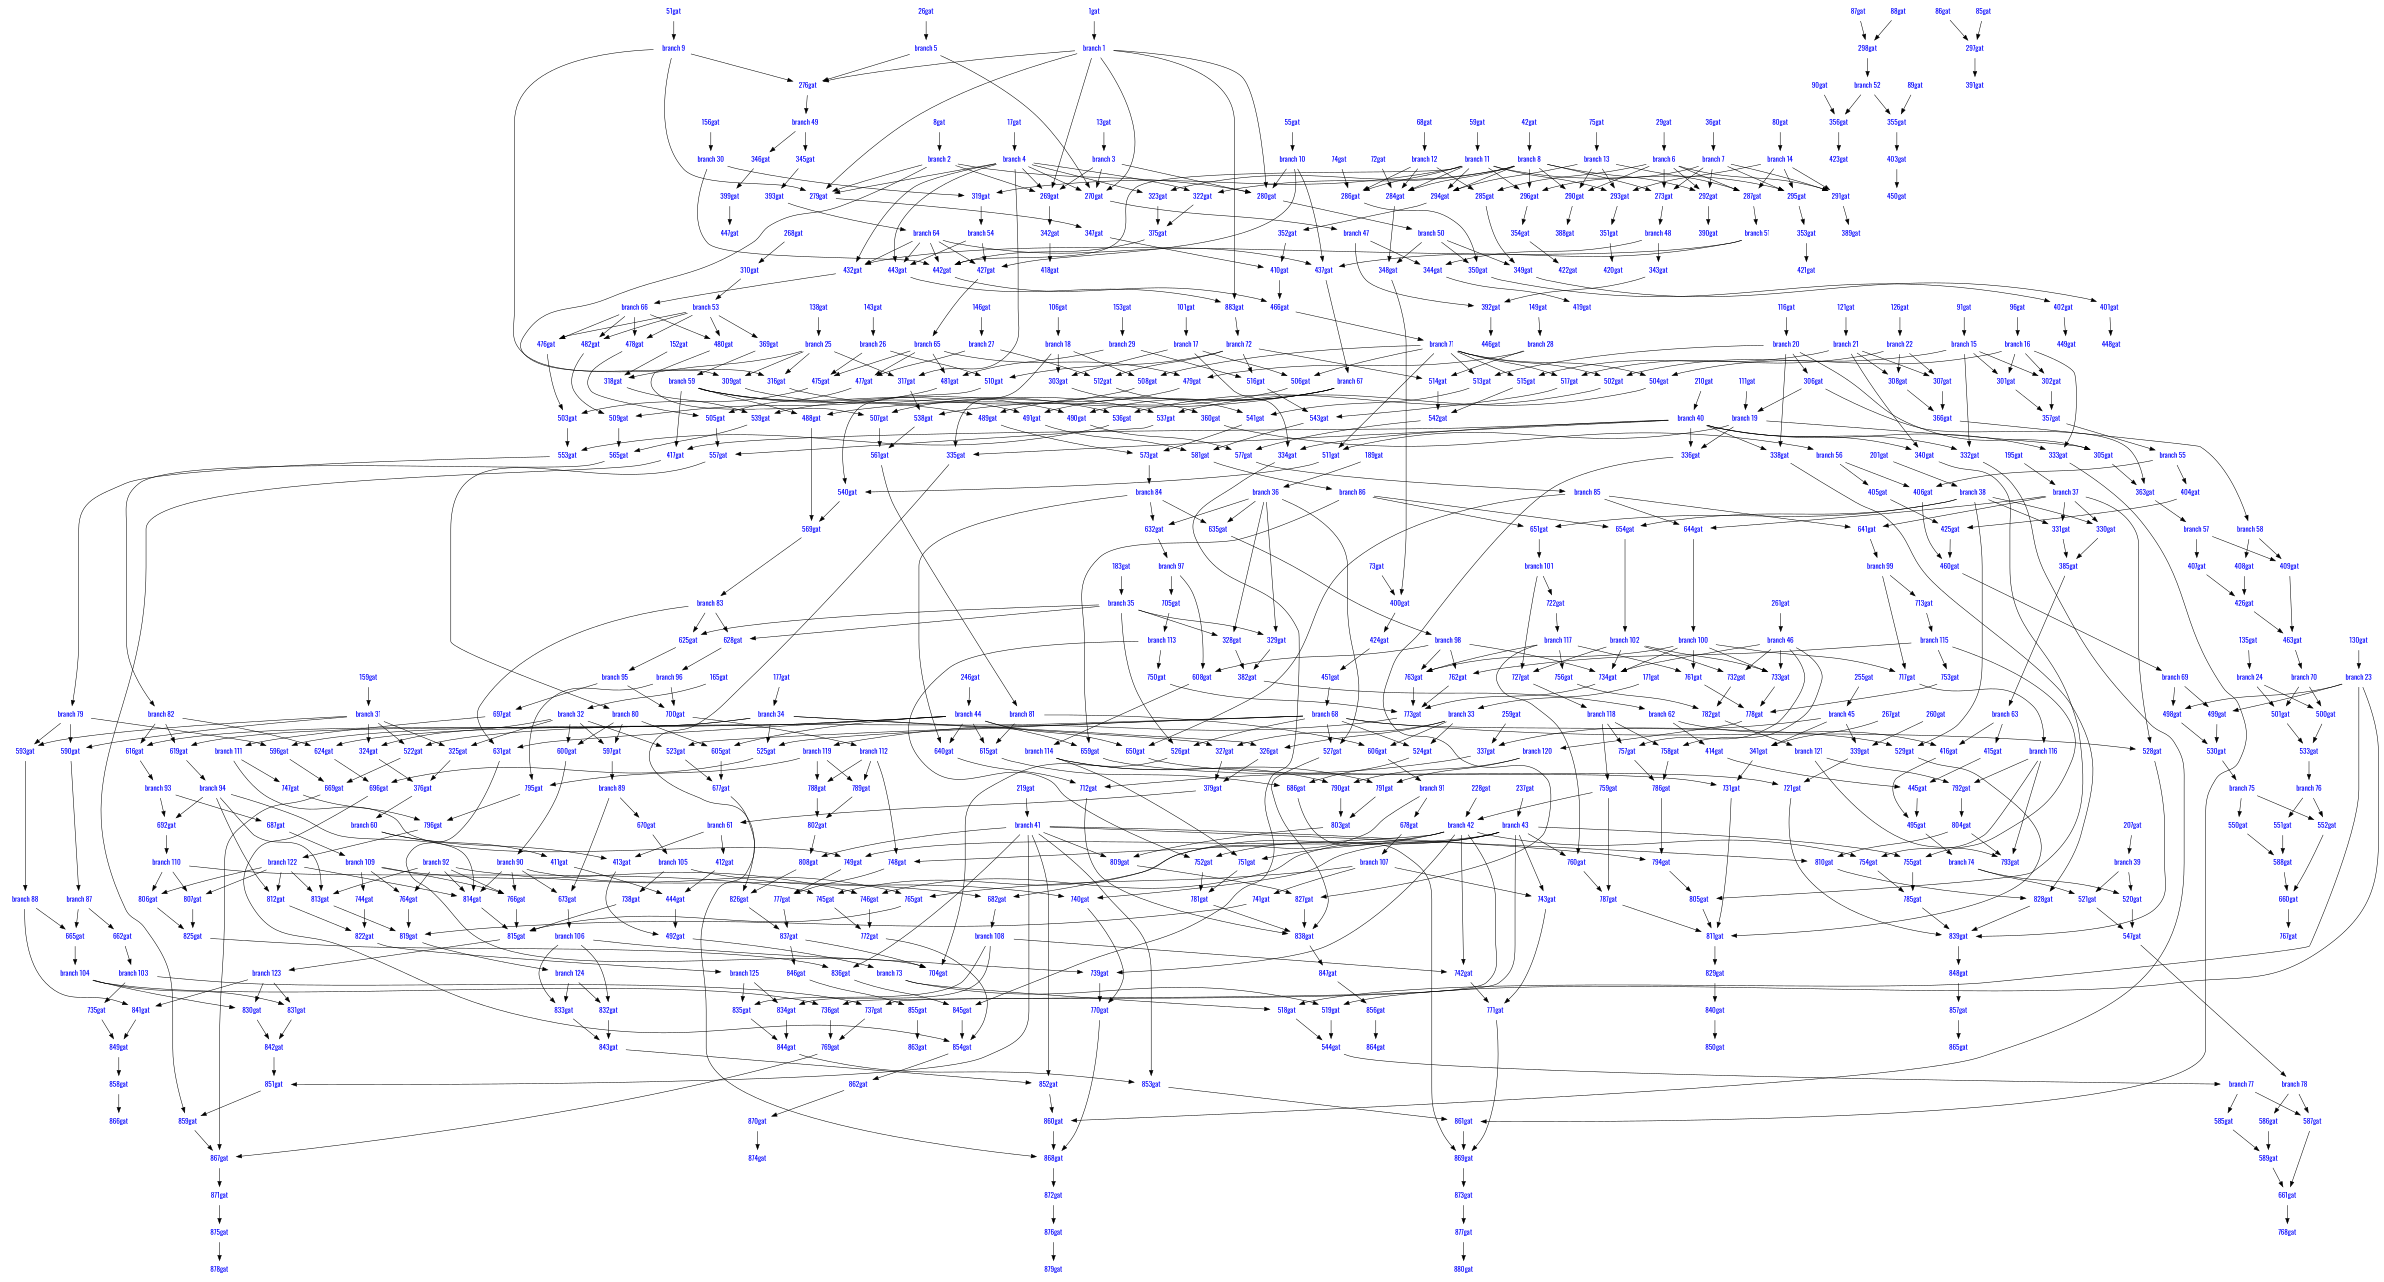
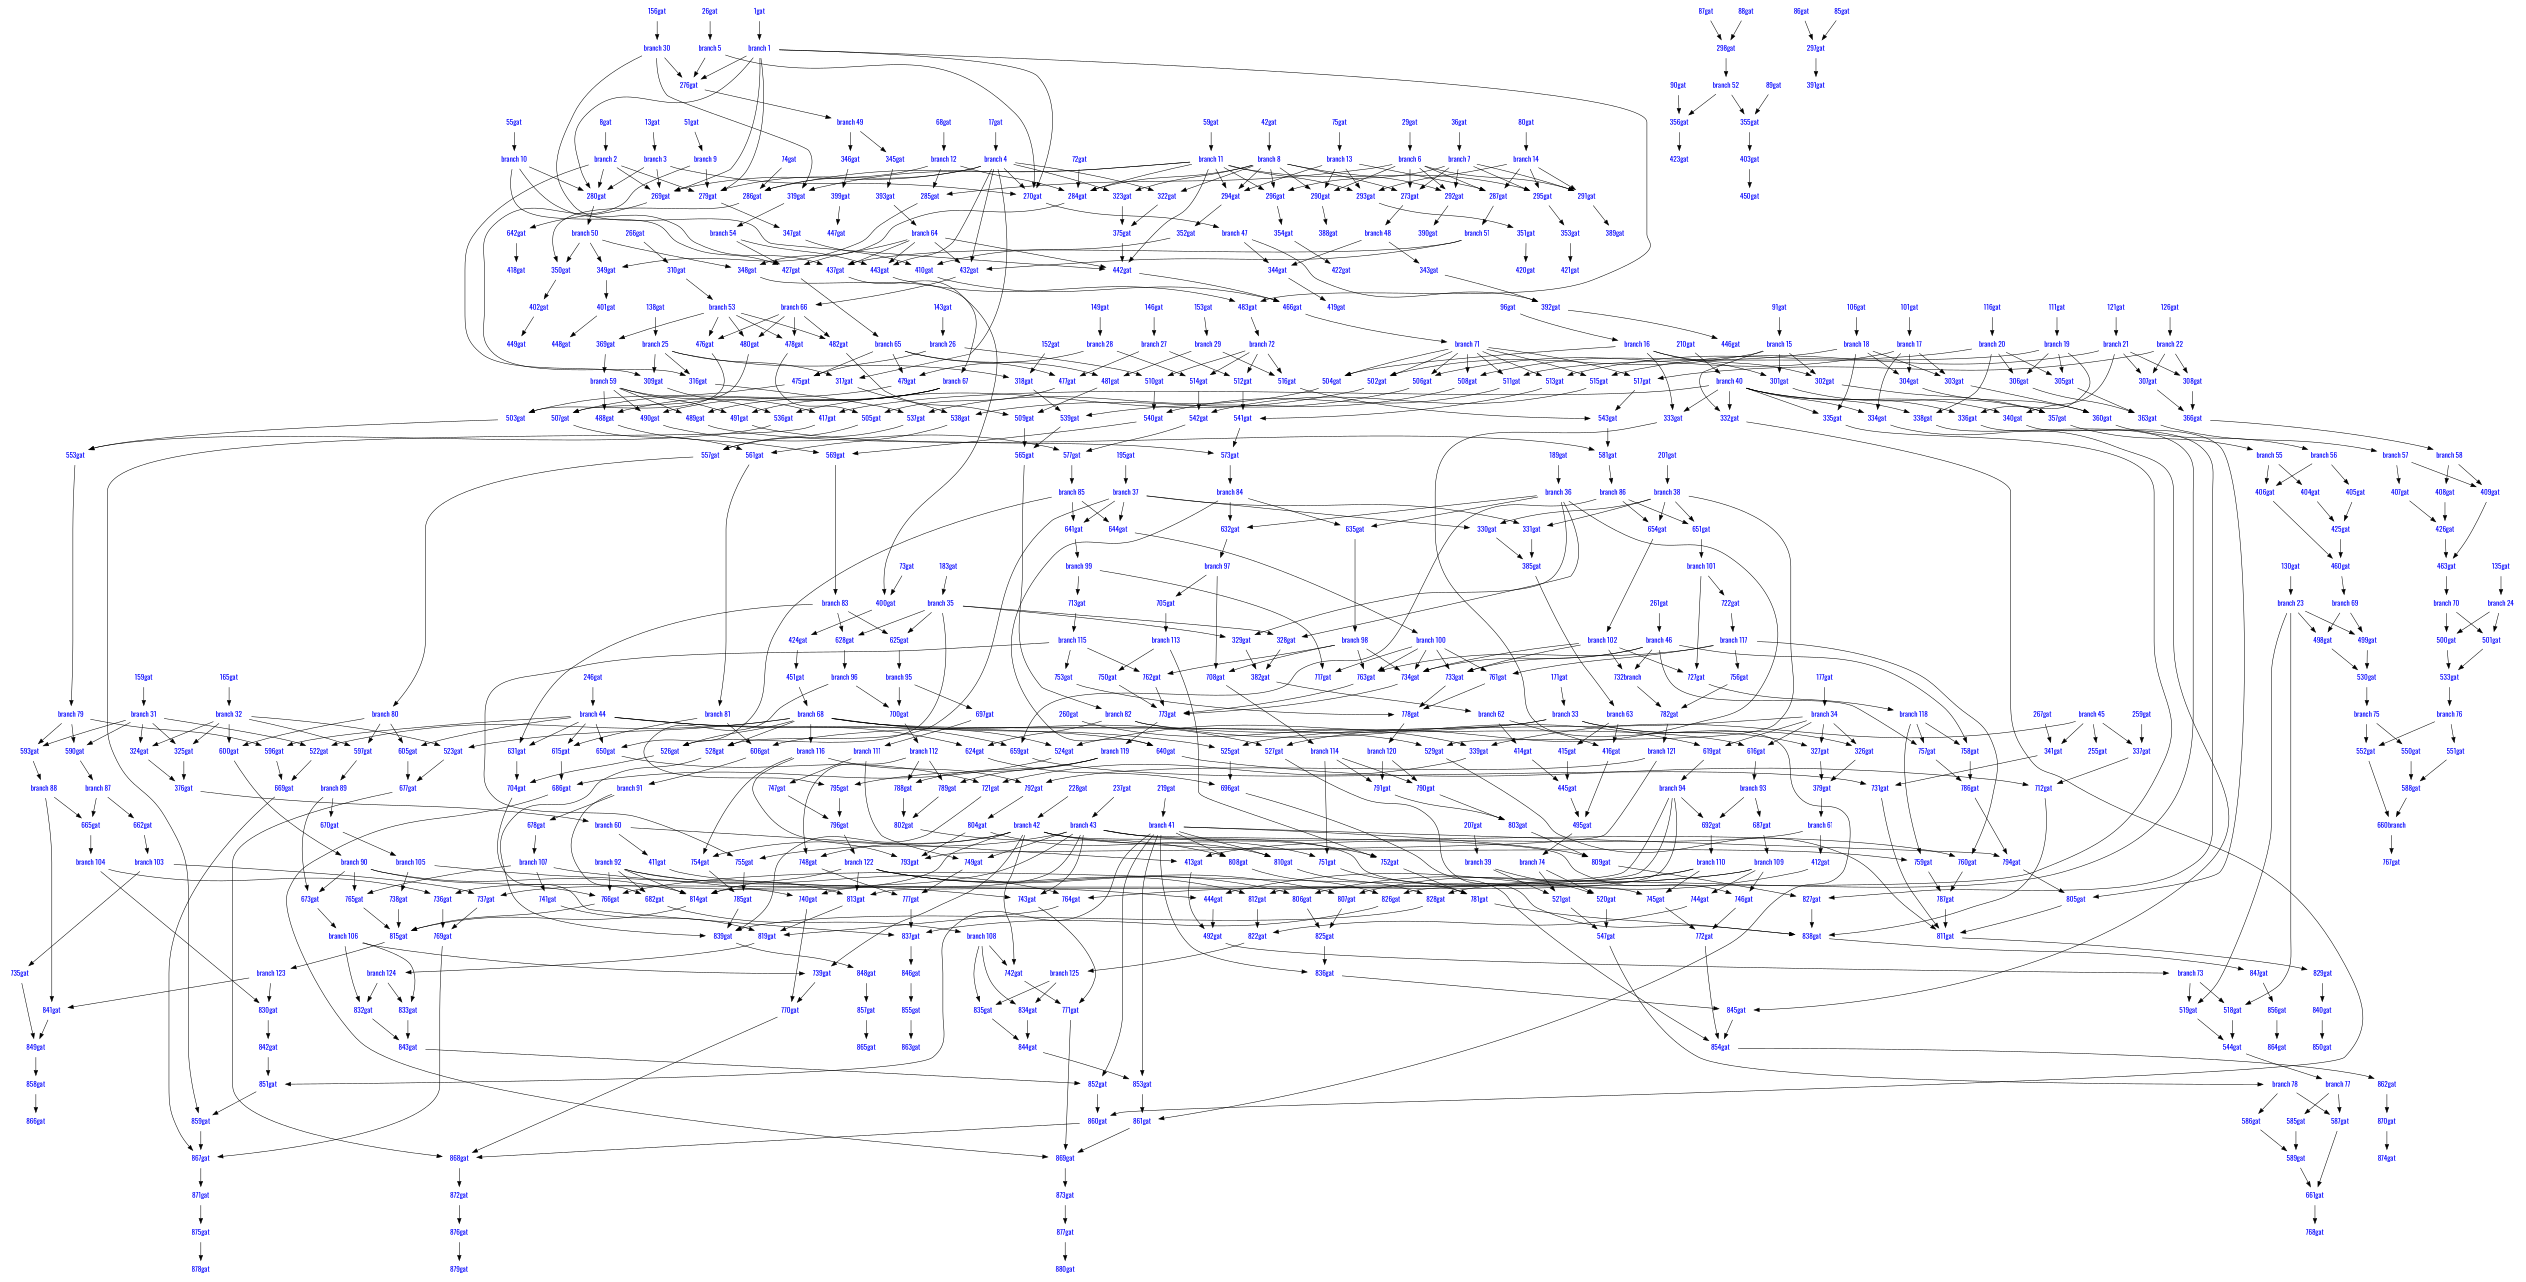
edge "branch 9" -> "276gat": now "branch 30" -> "276gat"
node "268gat": label "268gat" -> "266gat"
node "342gat": label "342gat" -> "642gat"
node "883gat": label "883gat" -> "483gat"
node "304gat": added
edge "306gat" -> "branch 19": reversed
node "608gat": label "608gat" -> "708gat"
node "732gat": label "732gat" -> "732branch"
edge "717gat" -> "branch 116": now "branch 68" -> "branch 116"
edge "255gat" -> "branch 45": reversed
edge "759gat" -> "branch 42": reversed
node "660gat": label "660gat" -> "660branch"
edge "837gat" -> "704gat": reversed
node "831gat": removed
